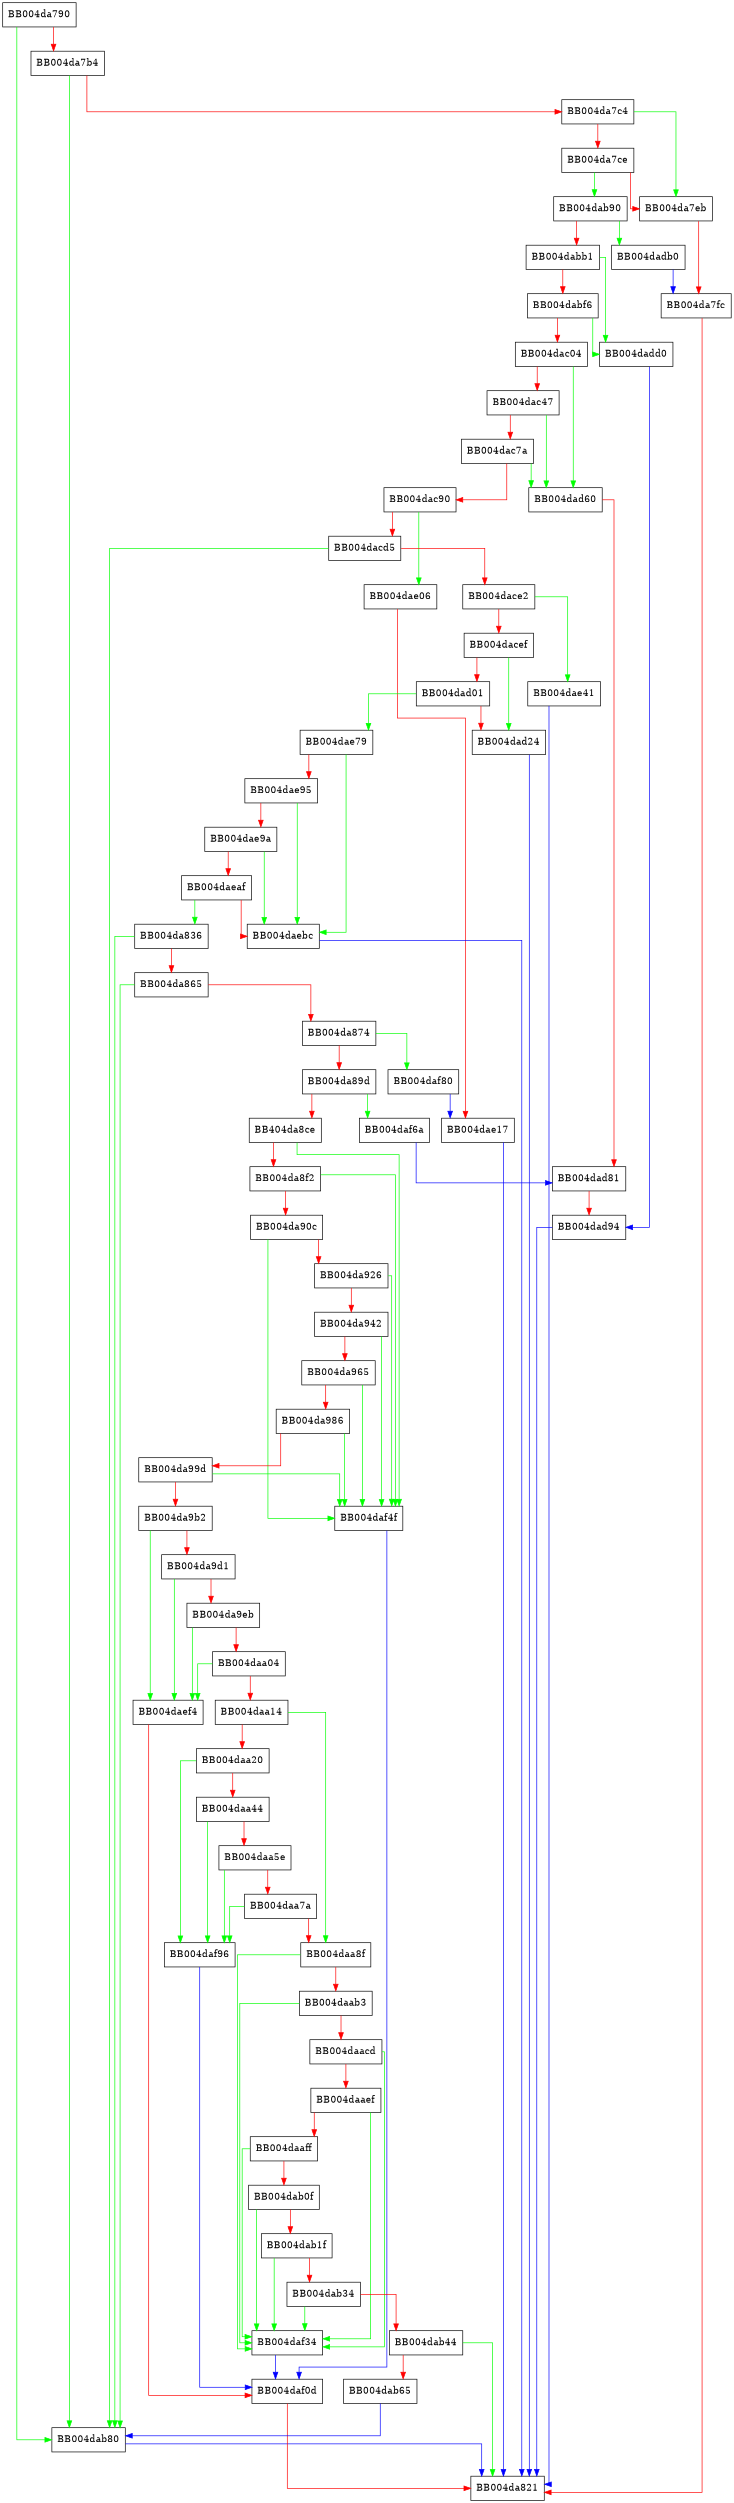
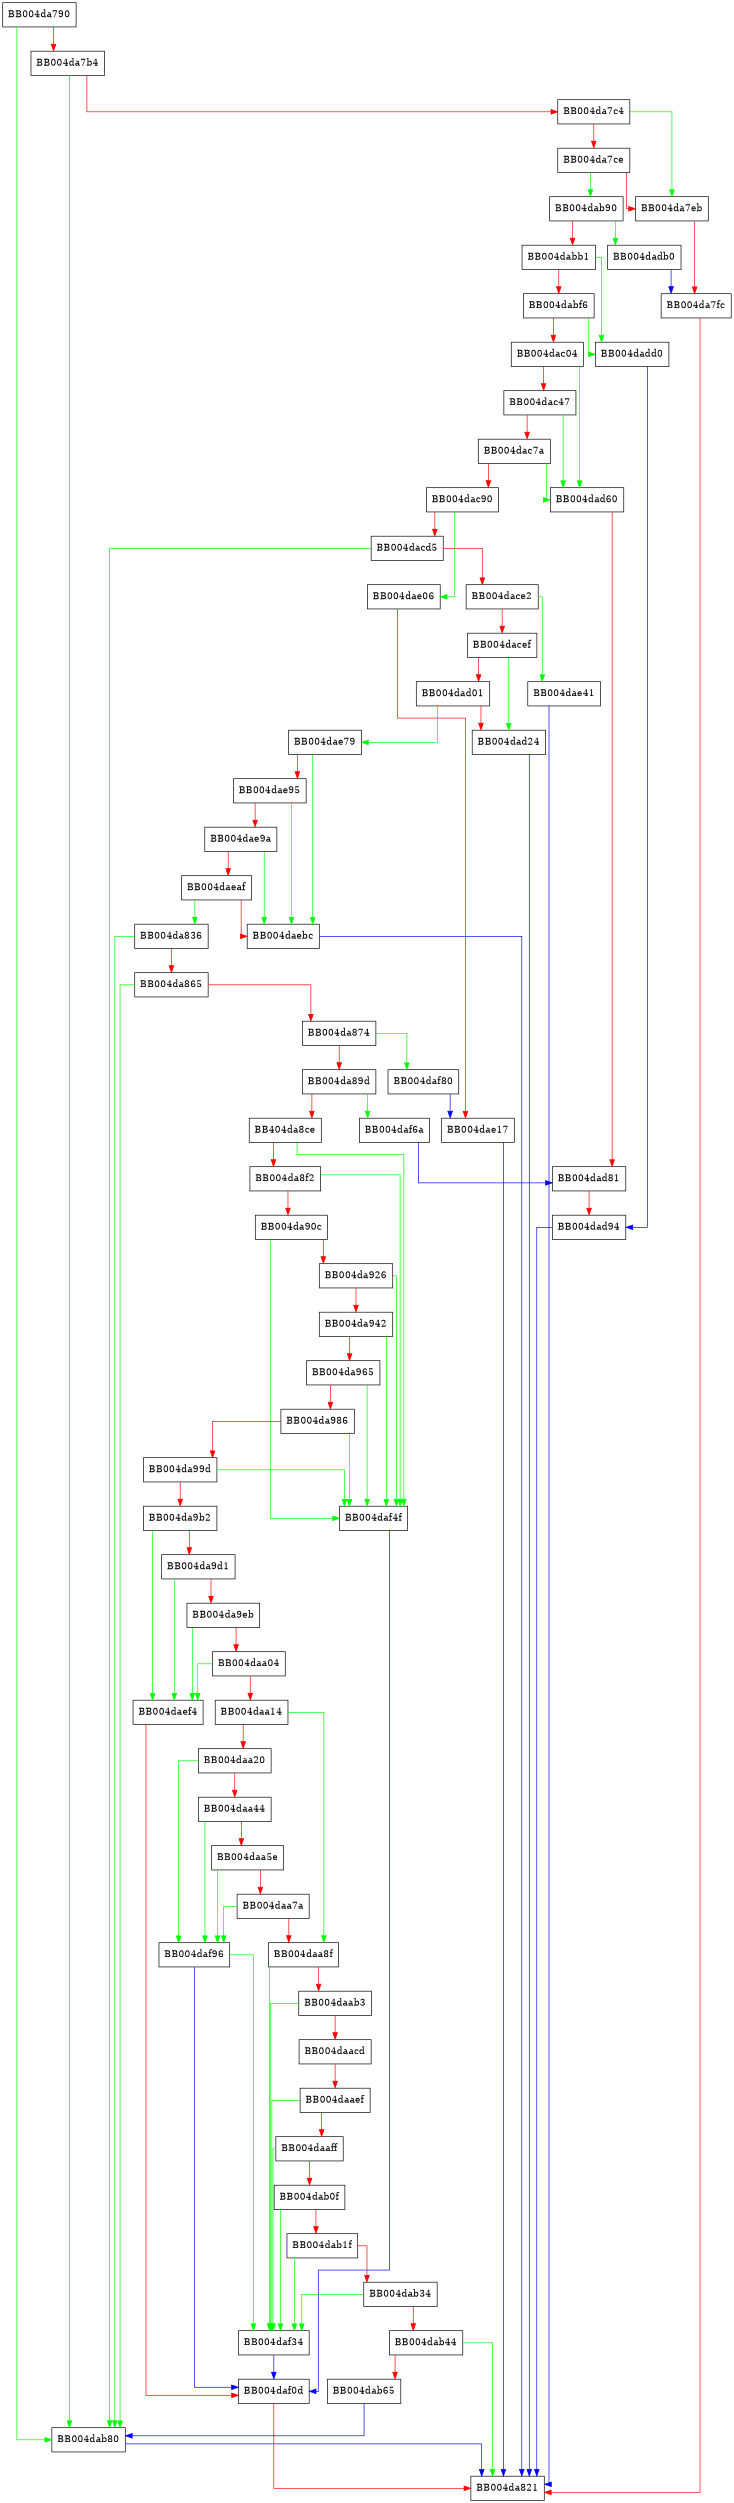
edge "BB004daacd" -> "BB004daf34": now "BB004daf96" -> "BB004daf34"
